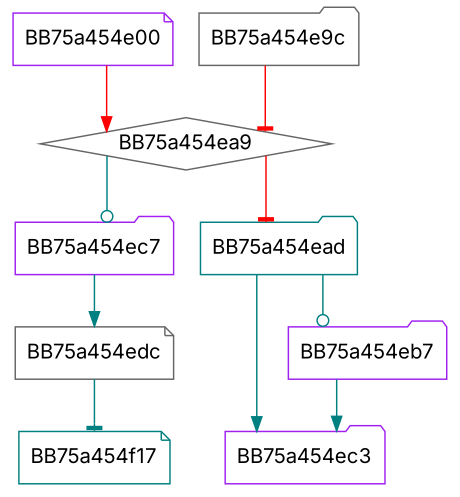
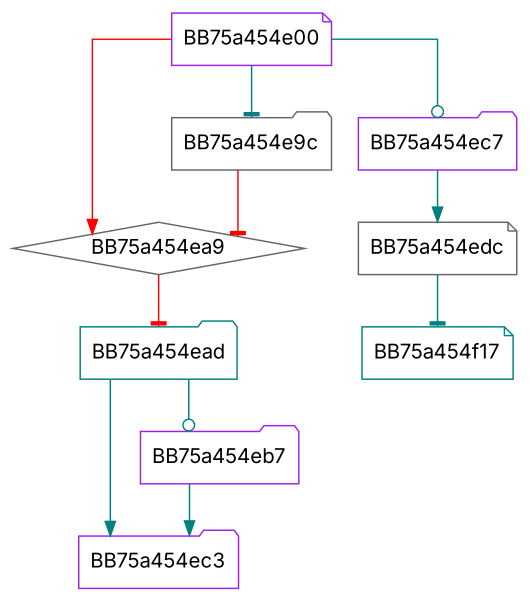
edge "BB75a454e00" -> "BB75a454e9c": added
edge "BB75a454ea9" -> "BB75a454ec7": now "BB75a454e00" -> "BB75a454ec7"
